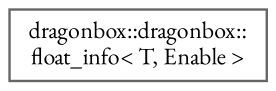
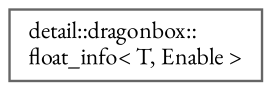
node "dragonbox::dragonbox:: float_info< T, Enable >": label "dragonbox::dragonbox:: float_info< T, Enable >" -> "detail::dragonbox:: float_info< T, Enable >"
